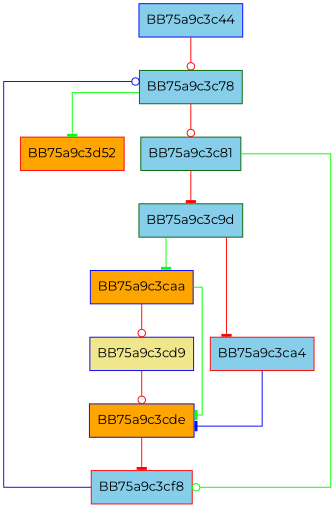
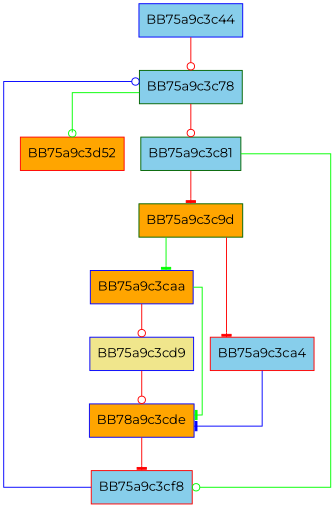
edge "BB75a9c3c78" -> "BB75a9c3d52": arrowhead tee -> odot
node "BB75a9c3c9d": fillcolor skyblue -> orange
node "BB75a9c3cde": label "BB75a9c3cde" -> "BB78a9c3cde"
